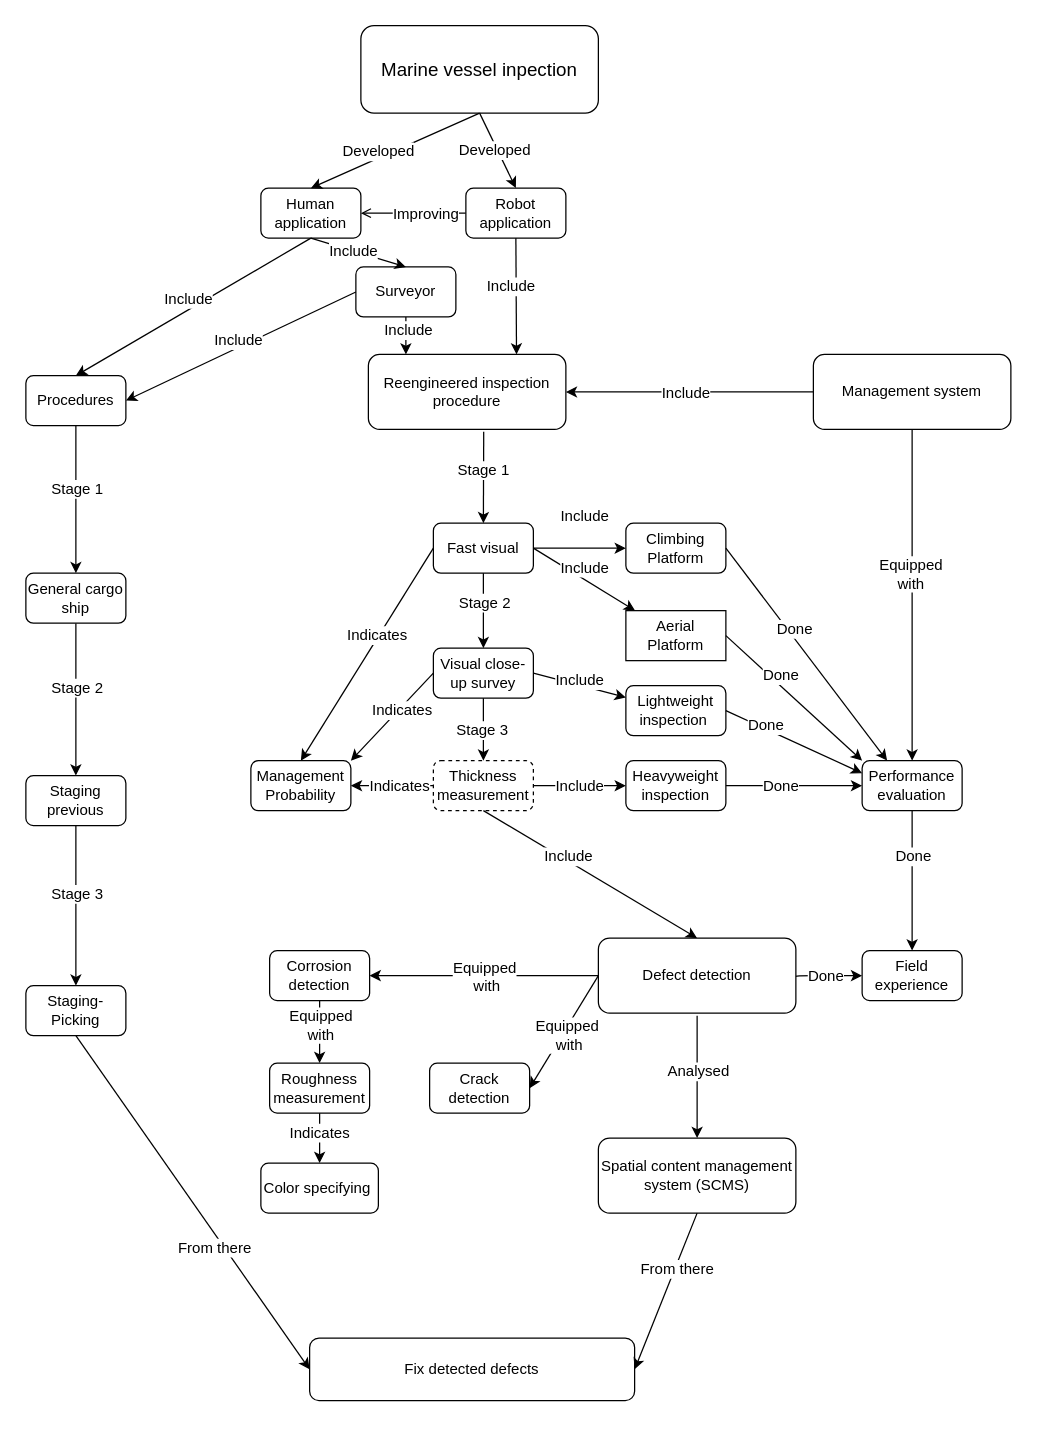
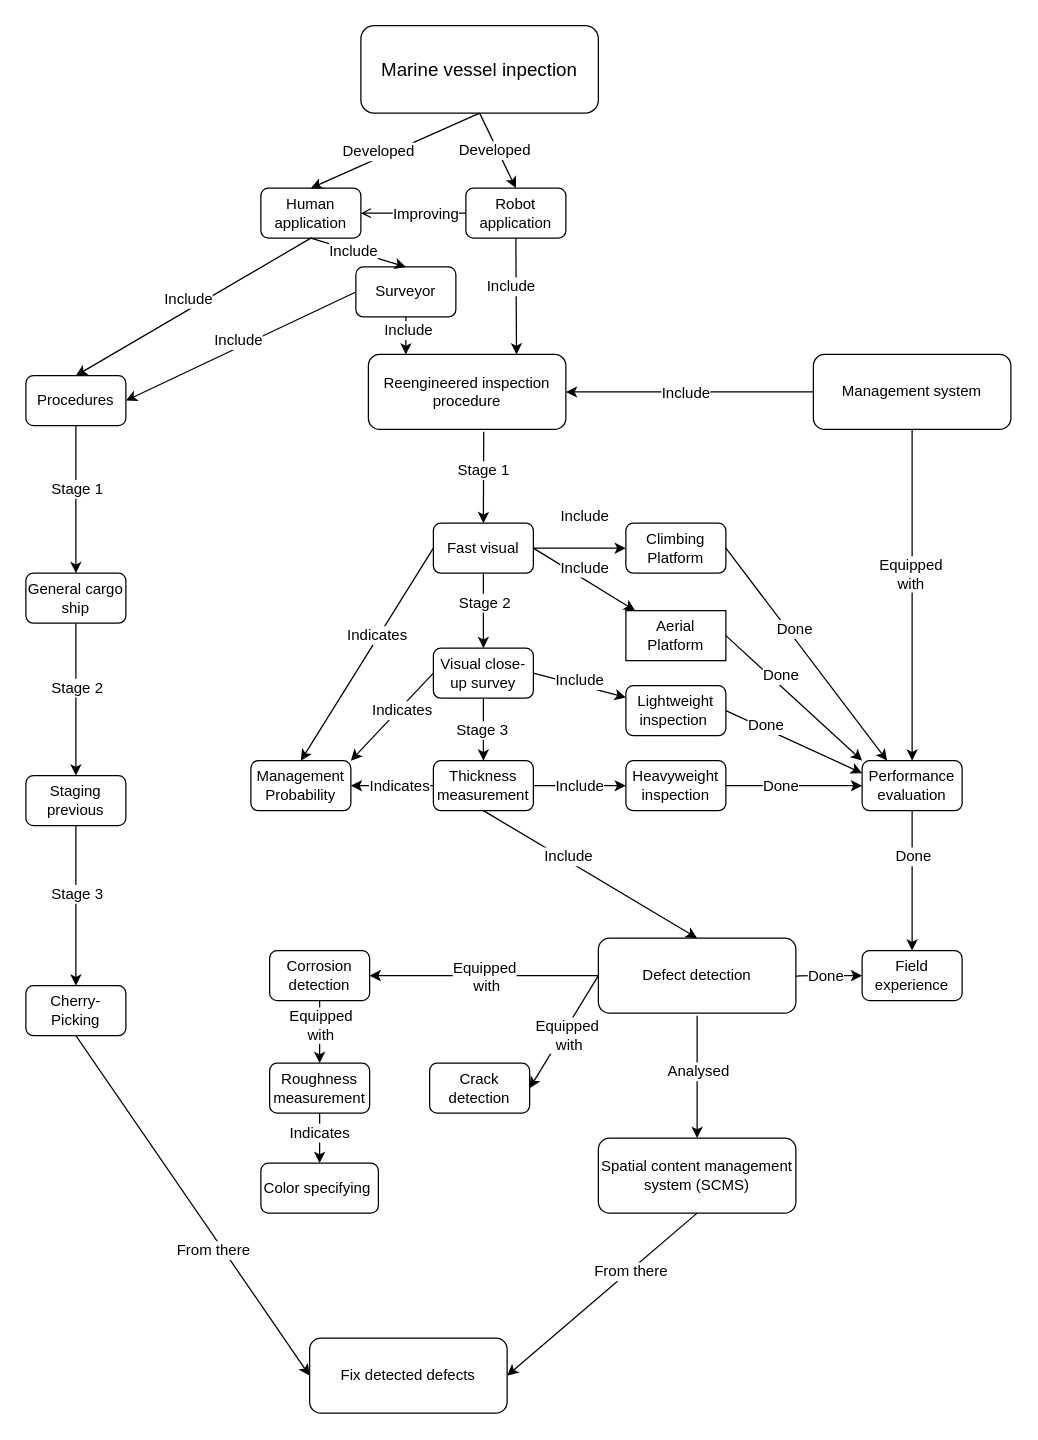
node "Thickness measurement": style dashed -> solid
node "Staging-Picking": label "Staging-Picking" -> "Cherry-Picking"
node "Fix detected defects": size 325x63 -> 198x75
